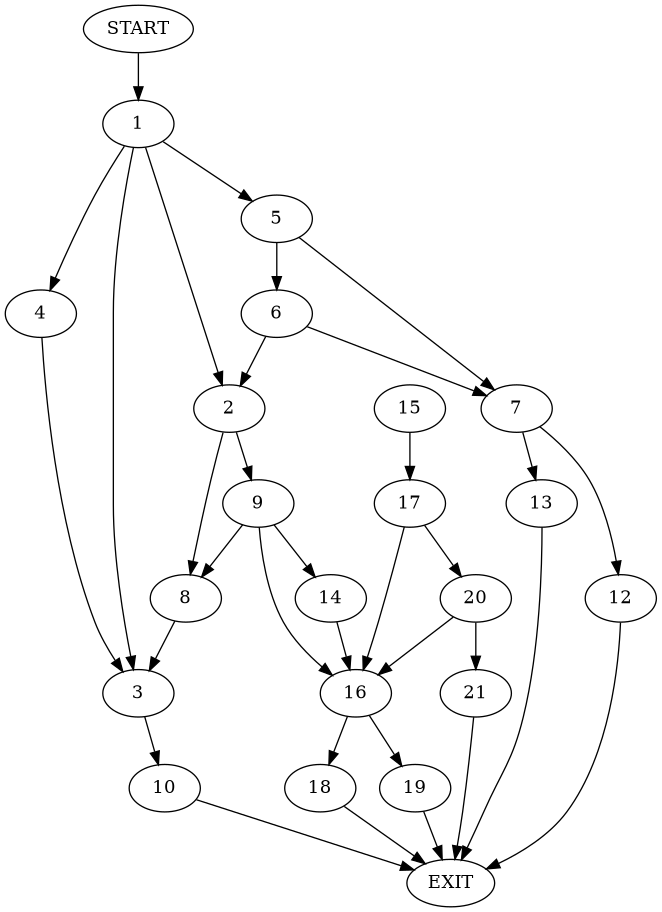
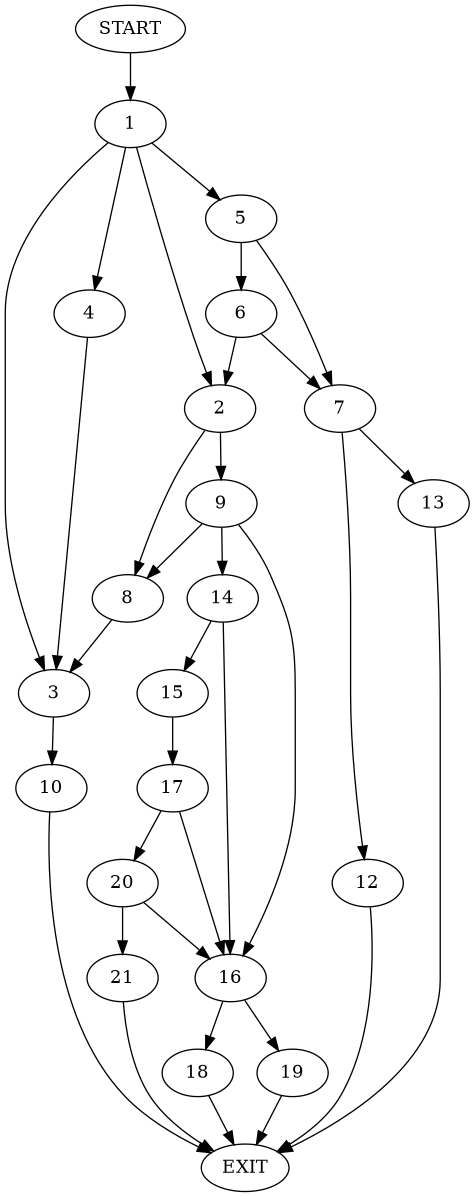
edge "14" -> "15": added
